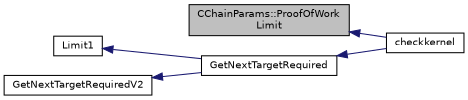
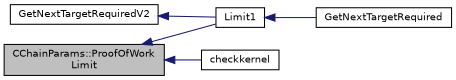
edge "Limit1" -> "CChainParams::ProofOfWork Limit": added
edge "checkkernel" -> "GetNextTargetRequired": removed
edge "GetNextTargetRequired" -> "GetNextTargetRequiredV2": now "Limit1" -> "GetNextTargetRequiredV2"
